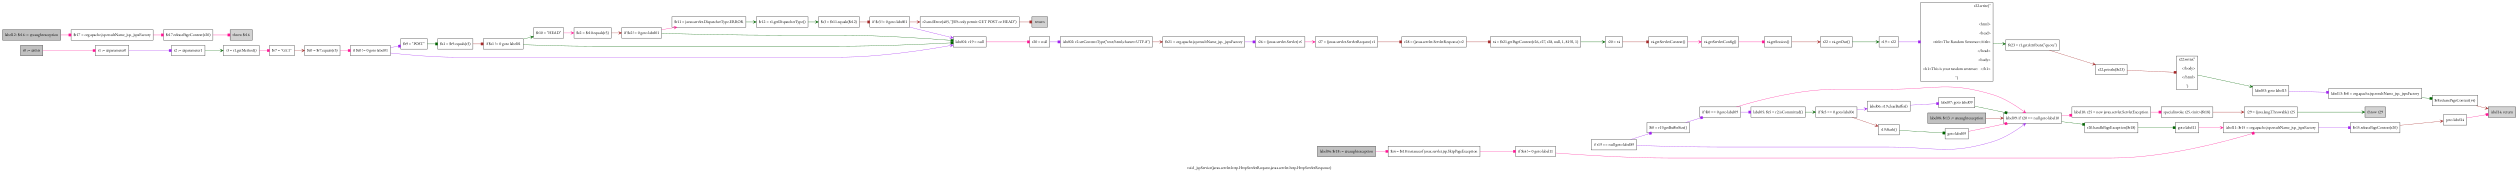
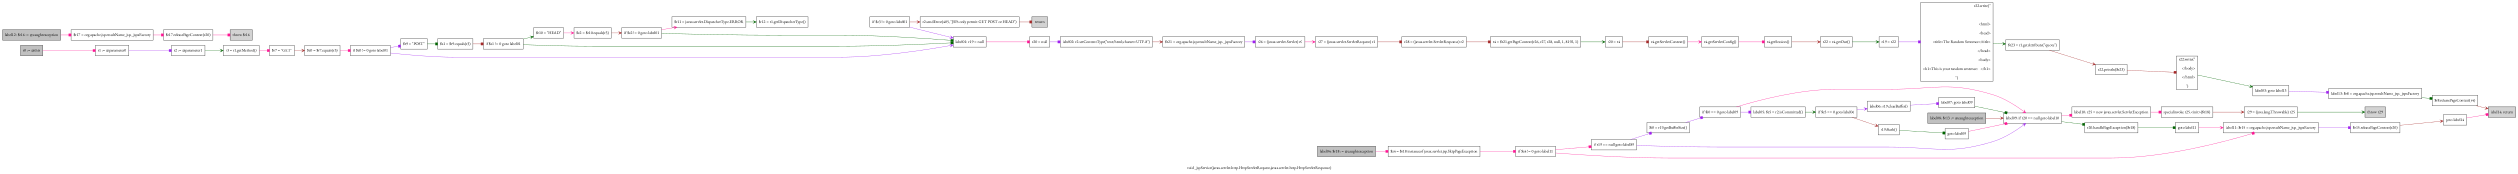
node "$z3 = $r11.equals($r12)": removed
edge "if $z4 != 0 goto label11" -> "if r19 == null goto label89": added
